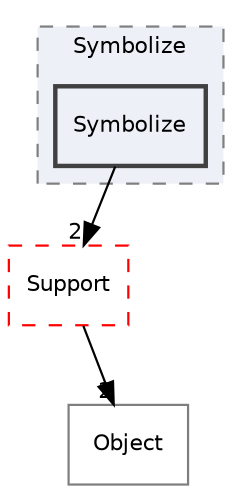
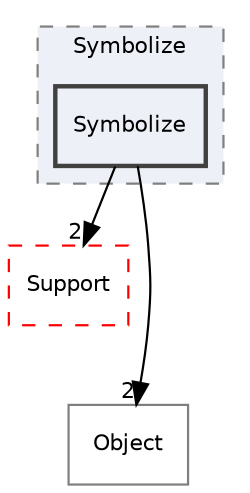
edge "Support" -> "Object": now "Symbolize" -> "Object"
